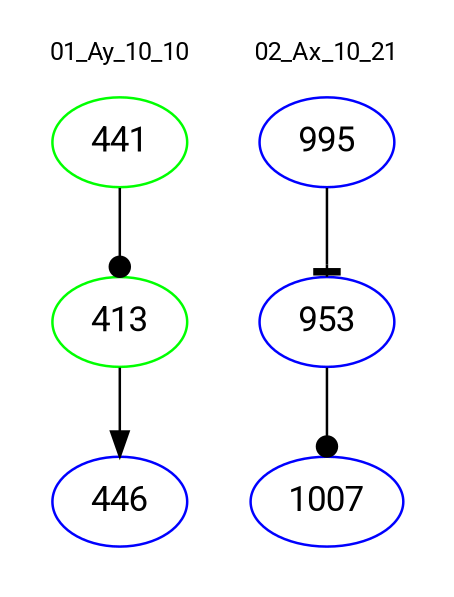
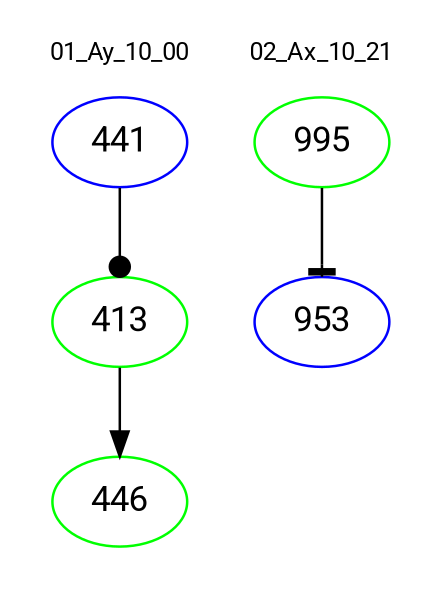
cluster "01_Ay_10_10": label "01_Ay_10_10" -> "01_Ay_10_00"
node "441": color green -> blue
node "995": color blue -> green
node "446": color blue -> green
node "1007": removed
